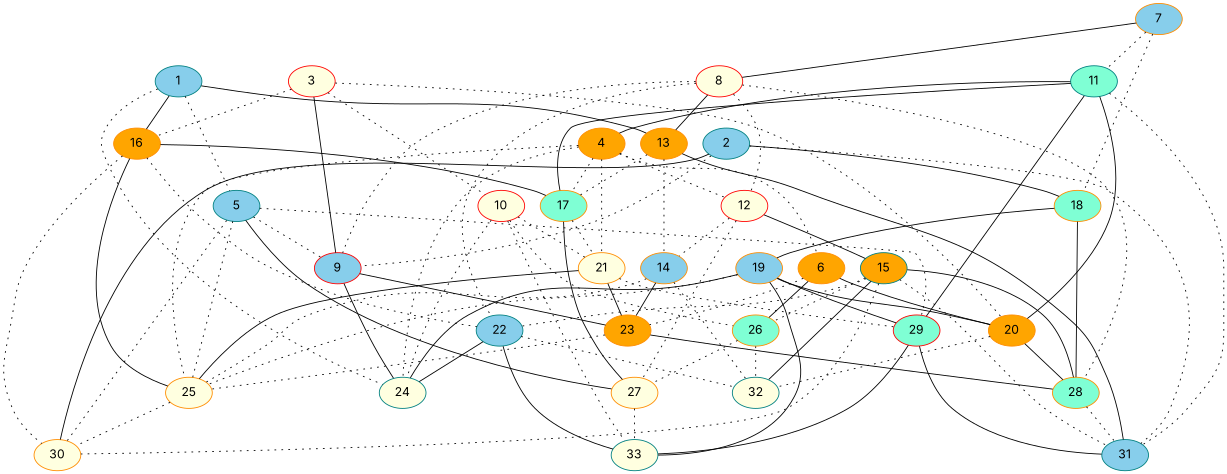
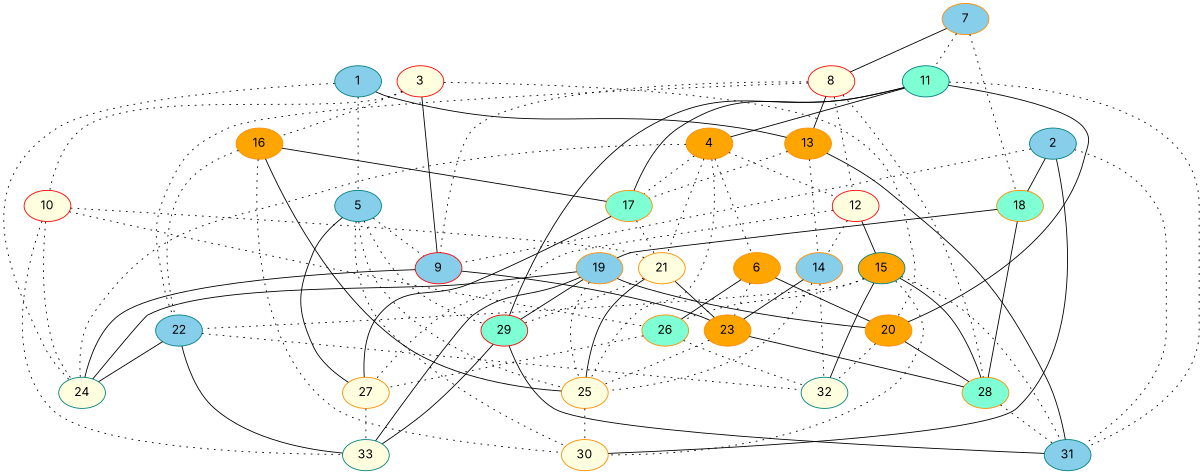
edge "1" -- "16": removed
